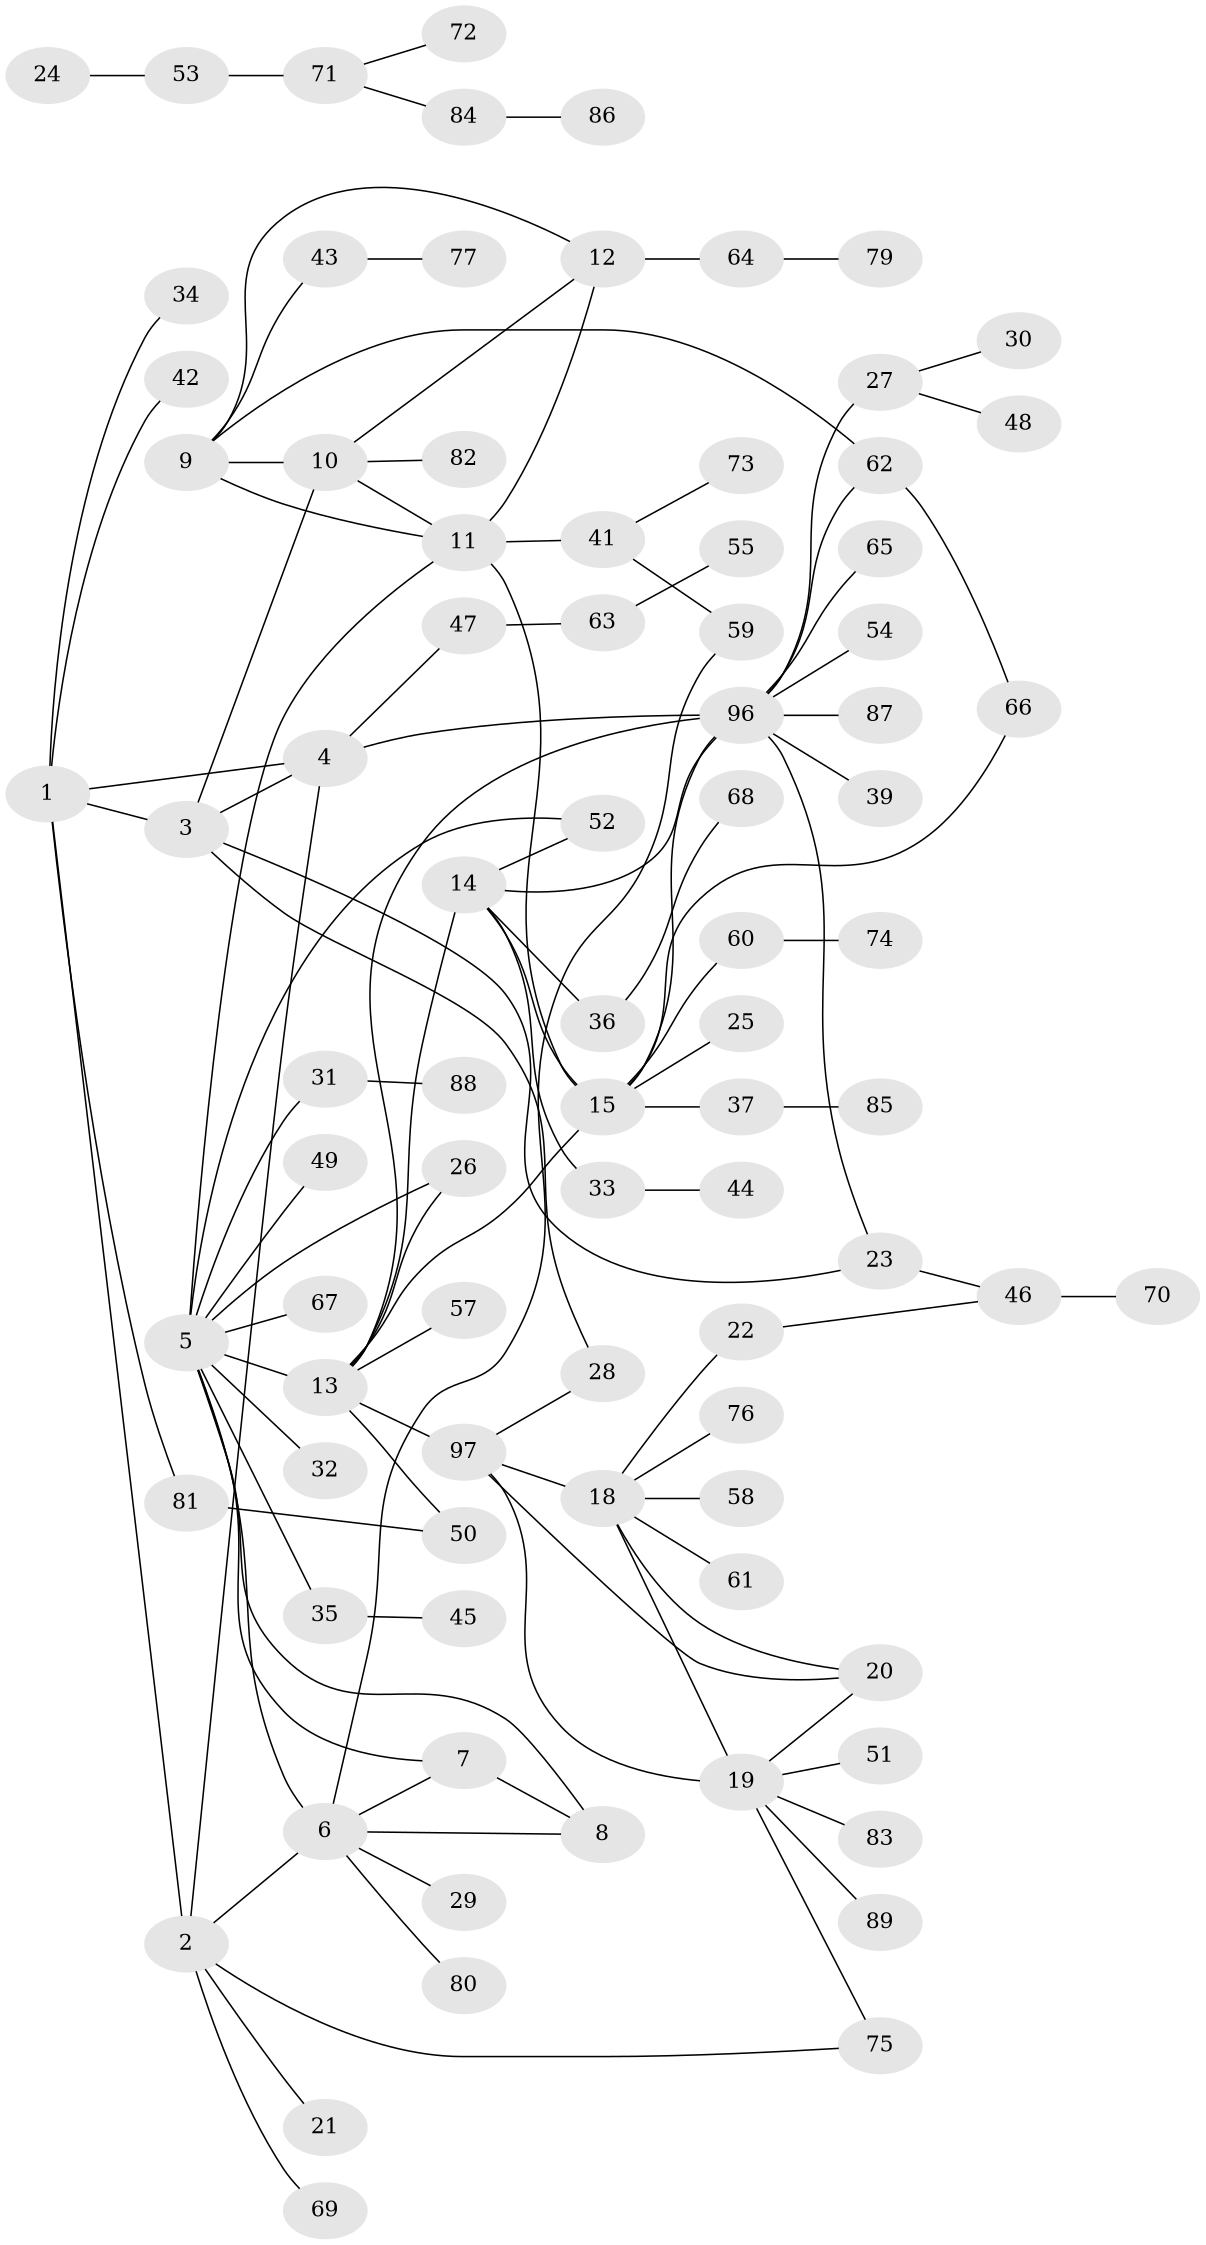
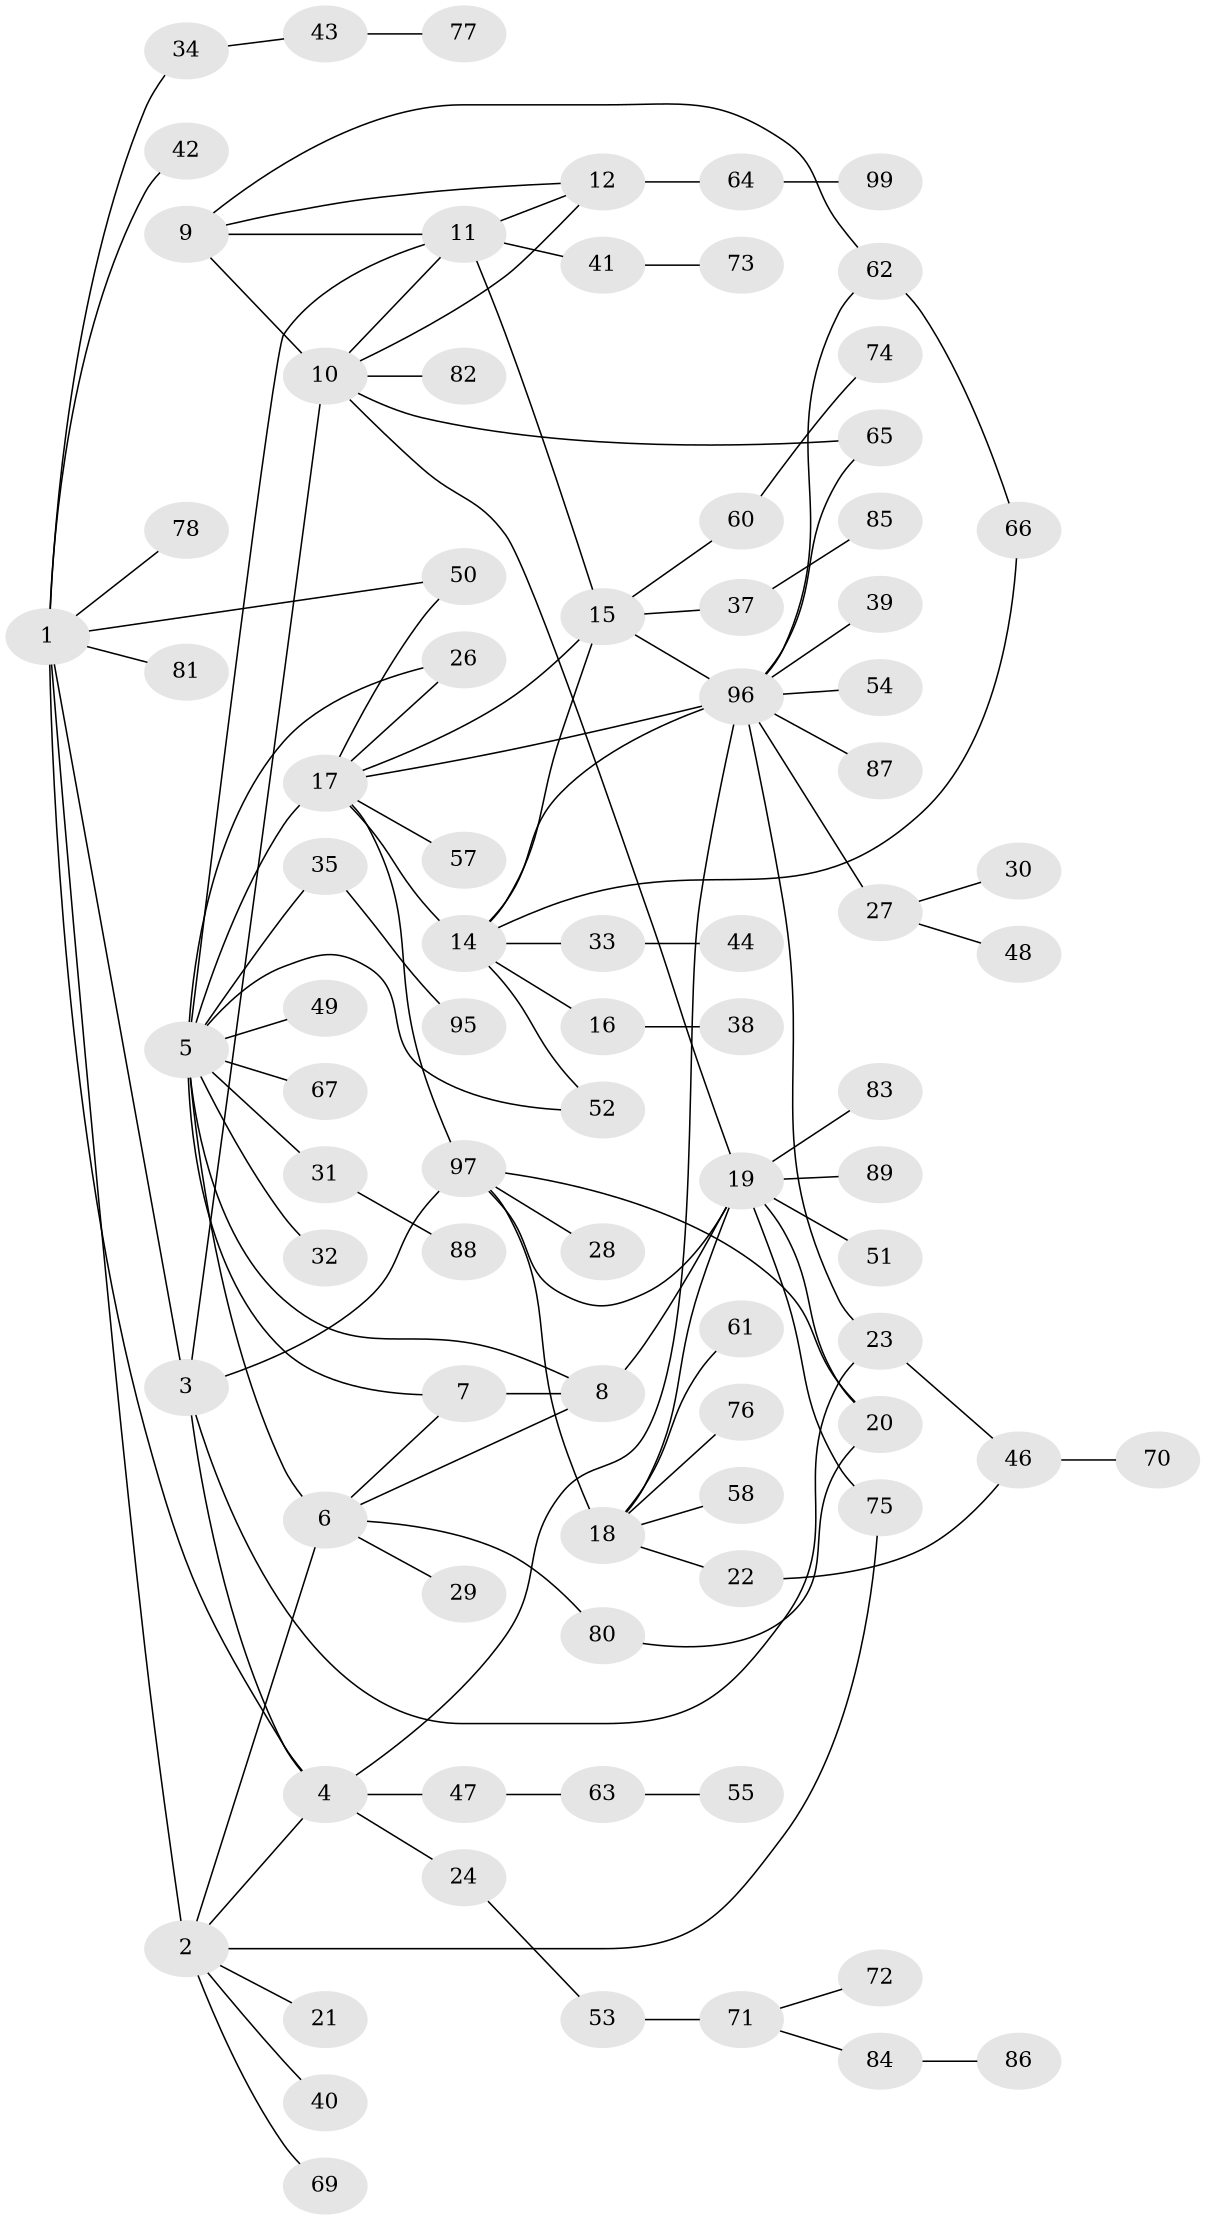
node "79": label "79" -> "99"
edge "43" -- "9": now "43" -- "34"
edge "10" -- "65": added
node "78": added
node "59": removed
edge "10" -- "19": added
node "68": label "68" -> "38"
edge "66" -- "15": now "66" -- "14"
node "36": label "36" -> "16"
node "25": removed
edge "3" -- "28": now "3" -- "97"
edge "19" -- "8": added
node "13": label "13" -> "17"
edge "81" -- "50": now "1" -- "50"
node "45": label "45" -> "95"
edge "18" -- "20": now "80" -- "20"
edge "4" -- "24": added
node "40": added
